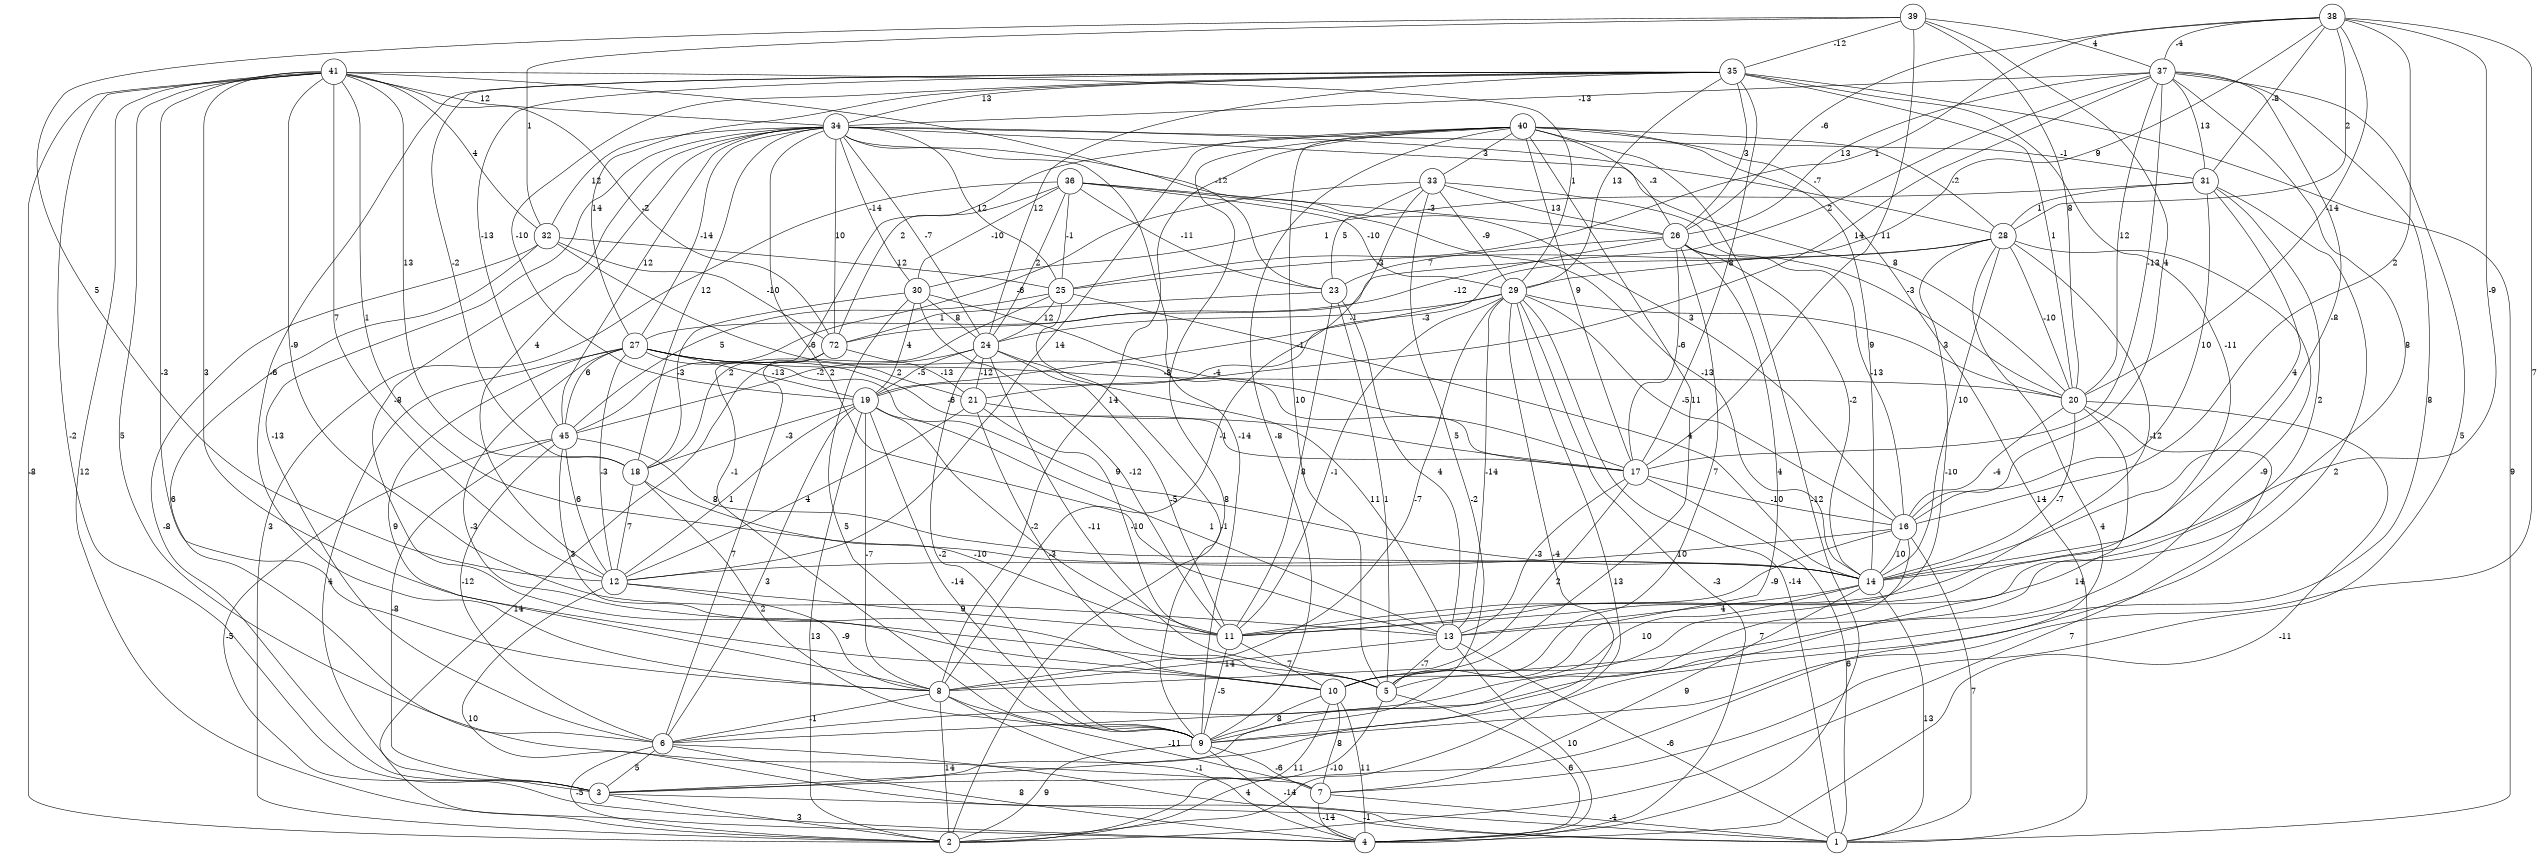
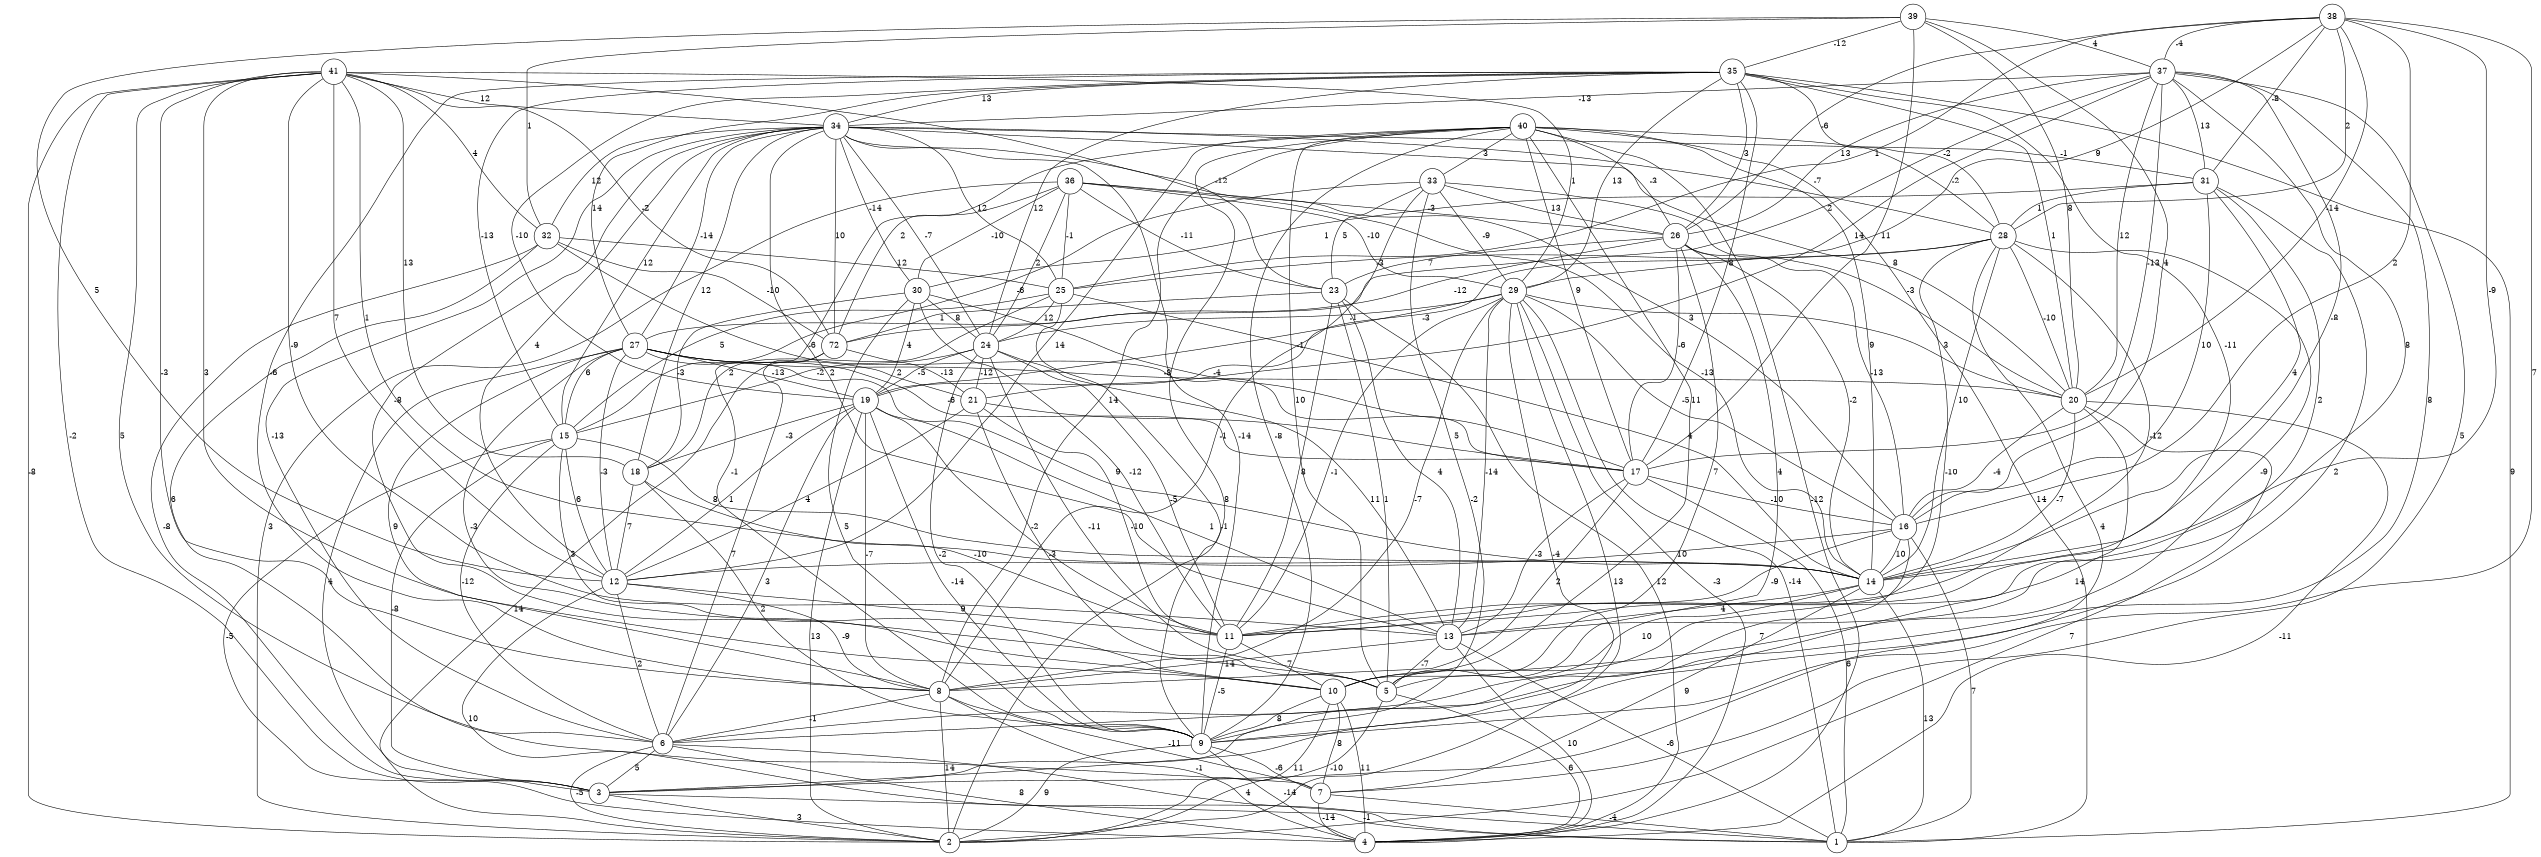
edge "35" -- "18": now "35" -- "28"
node "45": label "45" -> "15"
edge "12" -- "6": added, label "2"
edge "41" -- "4": now "23" -- "4"
